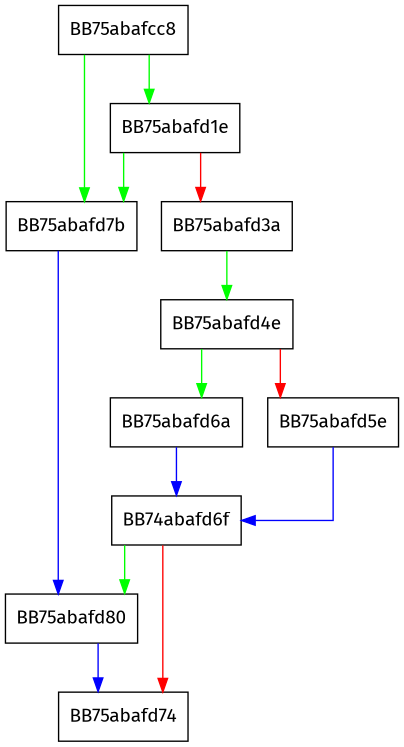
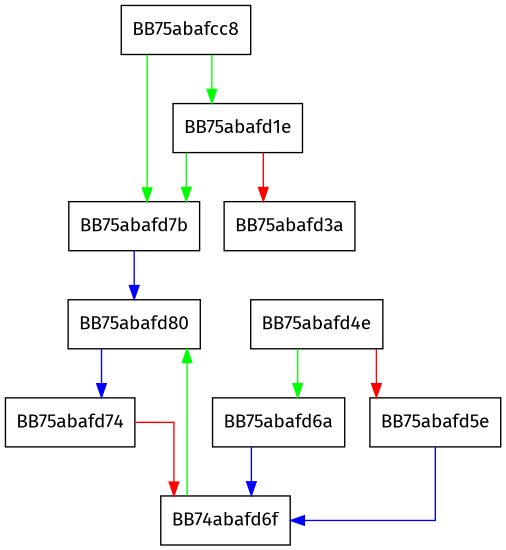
edge "BB75abafd3a" -> "BB75abafd4e": removed
edge "BB74abafd6f" -> "BB75abafd74": reversed
